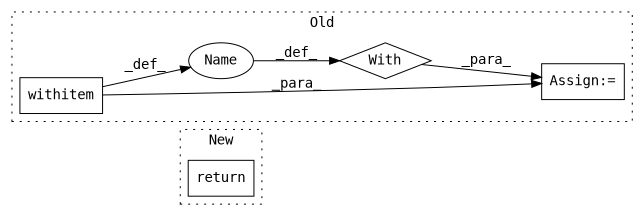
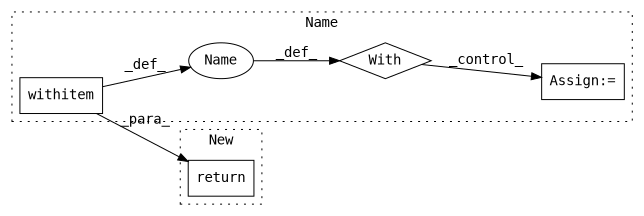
cluster "Old": label "Old" -> "Name"
edge "With" -> "Assign:=": label "_para_" -> "_control_"
edge "withitem" -> "Assign:=": now "withitem" -> "return"
